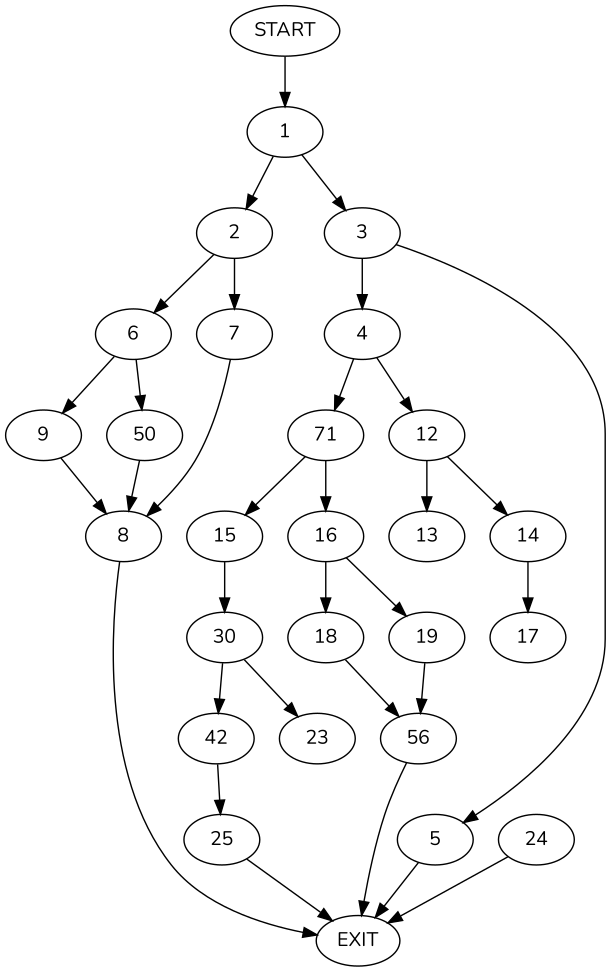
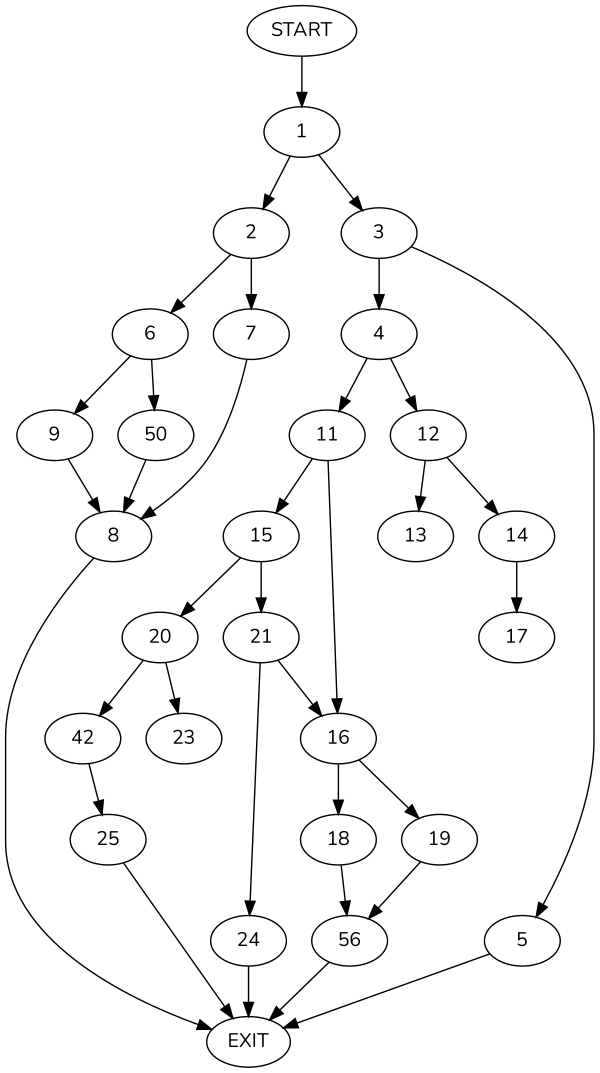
node "71": label "71" -> "11"
node "30": label "30" -> "20"
node "21": added
